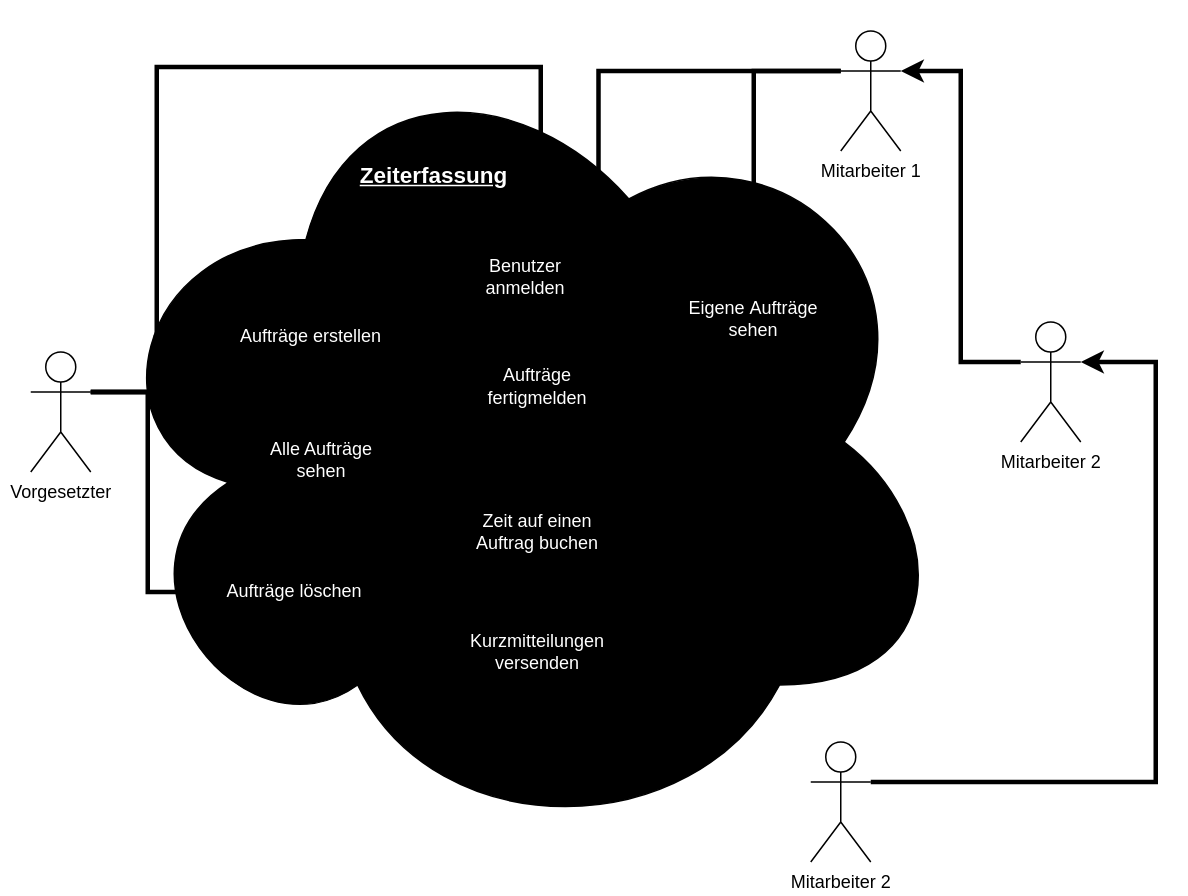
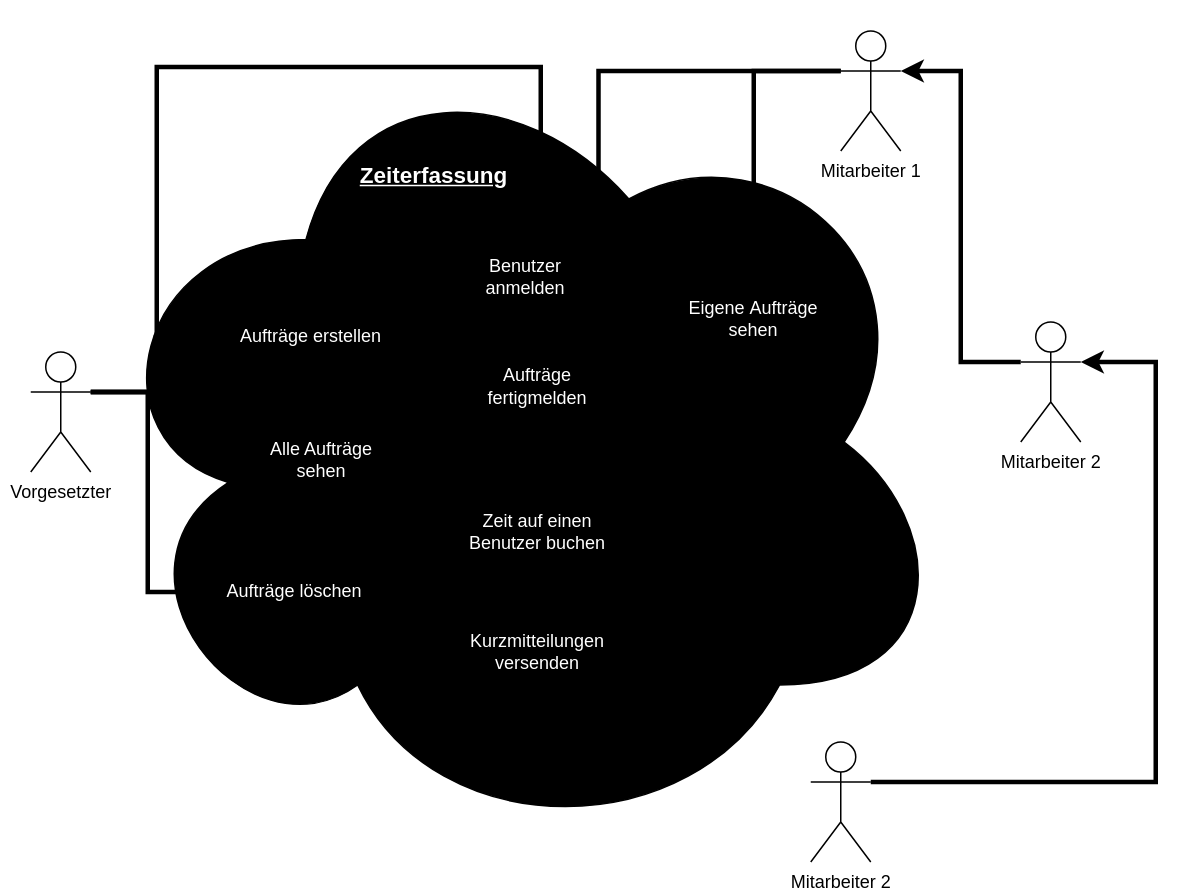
node "Zeit auf einen Auftrag buchen": label "Zeit auf einen Auftrag buchen" -> "Zeit auf einen Benutzer buchen"
